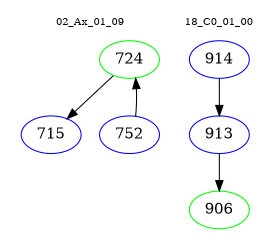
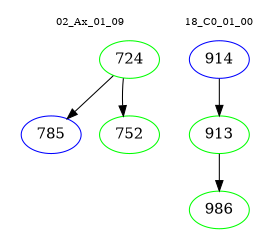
edge "752" -> "724": reversed
node "715": label "715" -> "785"
node "752": color blue -> green
node "913": color blue -> green
node "906": label "906" -> "986"
